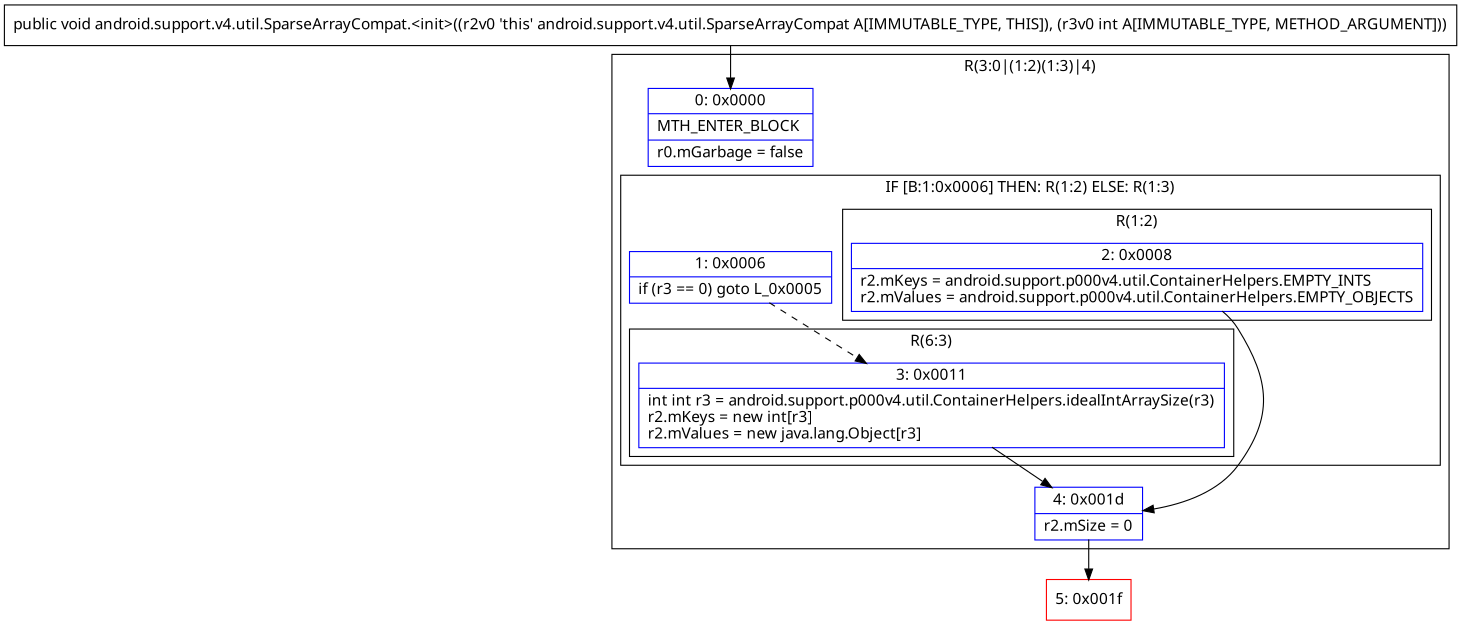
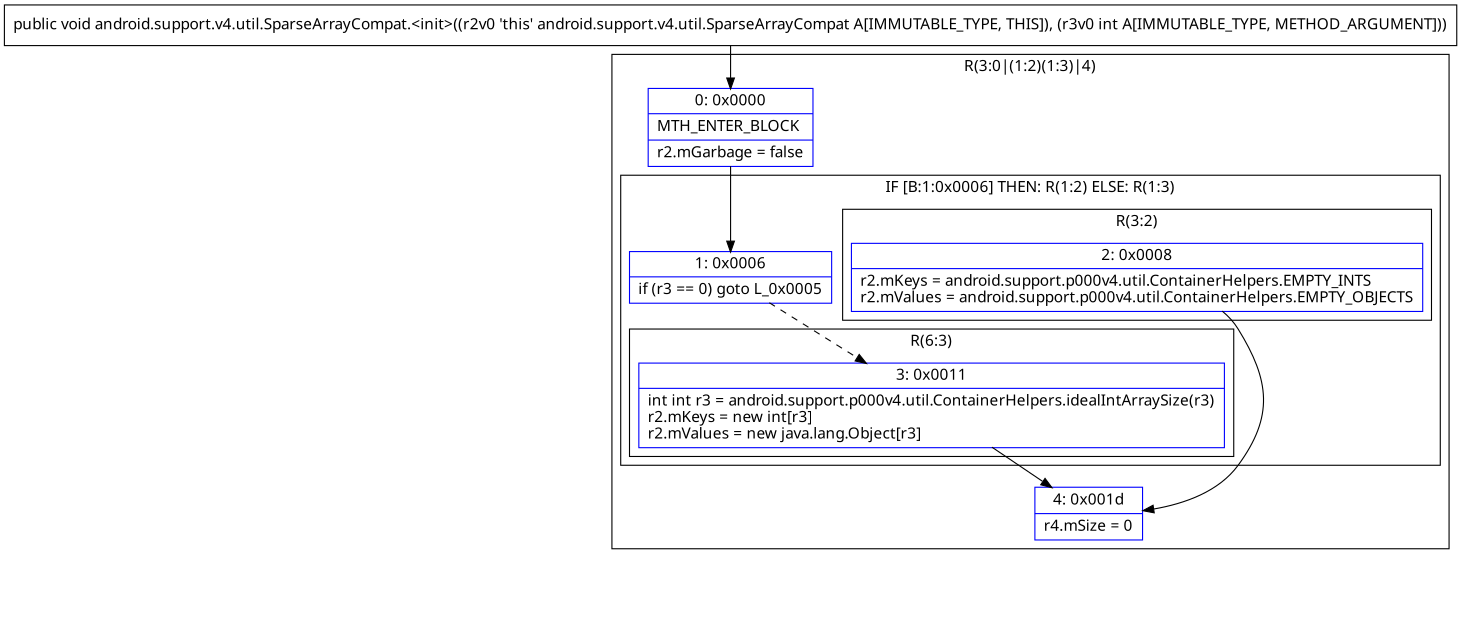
node "0: 0x0000": text "r0.mGarbage = false" -> "r2.mGarbage = false"
edge "0: 0x0000" -> "1: 0x0006": added
cluster "R(1:2)": label "R(1:2)" -> "R(3:2)"
node "4: 0x001d": text "r2.mSize = 0" -> "r4.mSize = 0"
node "5: 0x001f": removed
